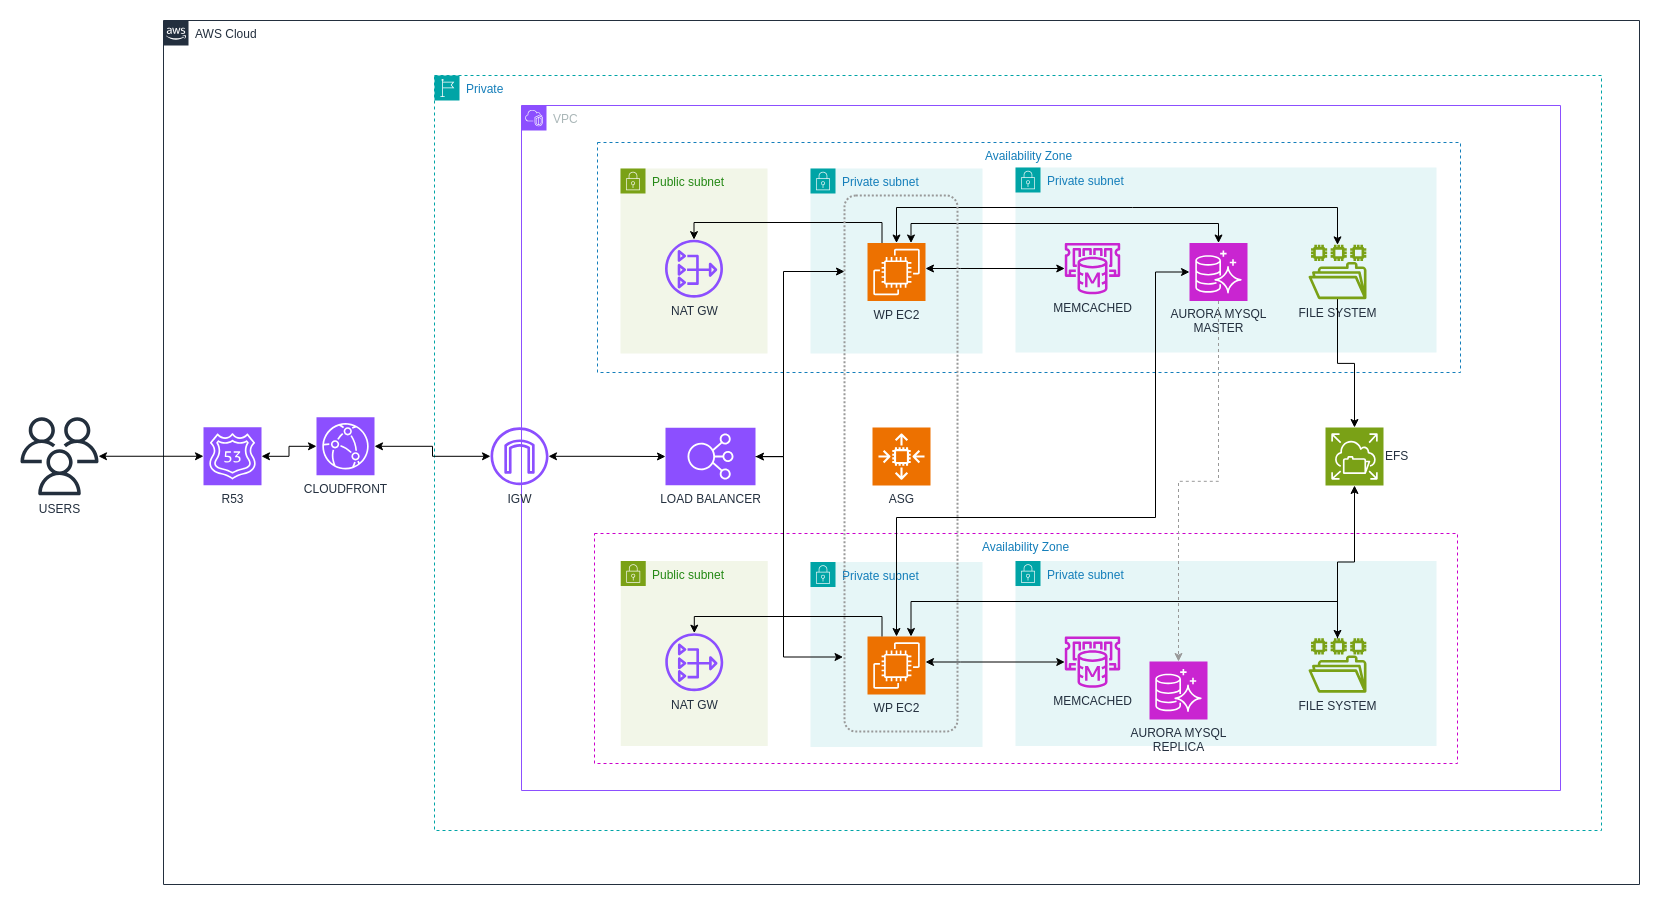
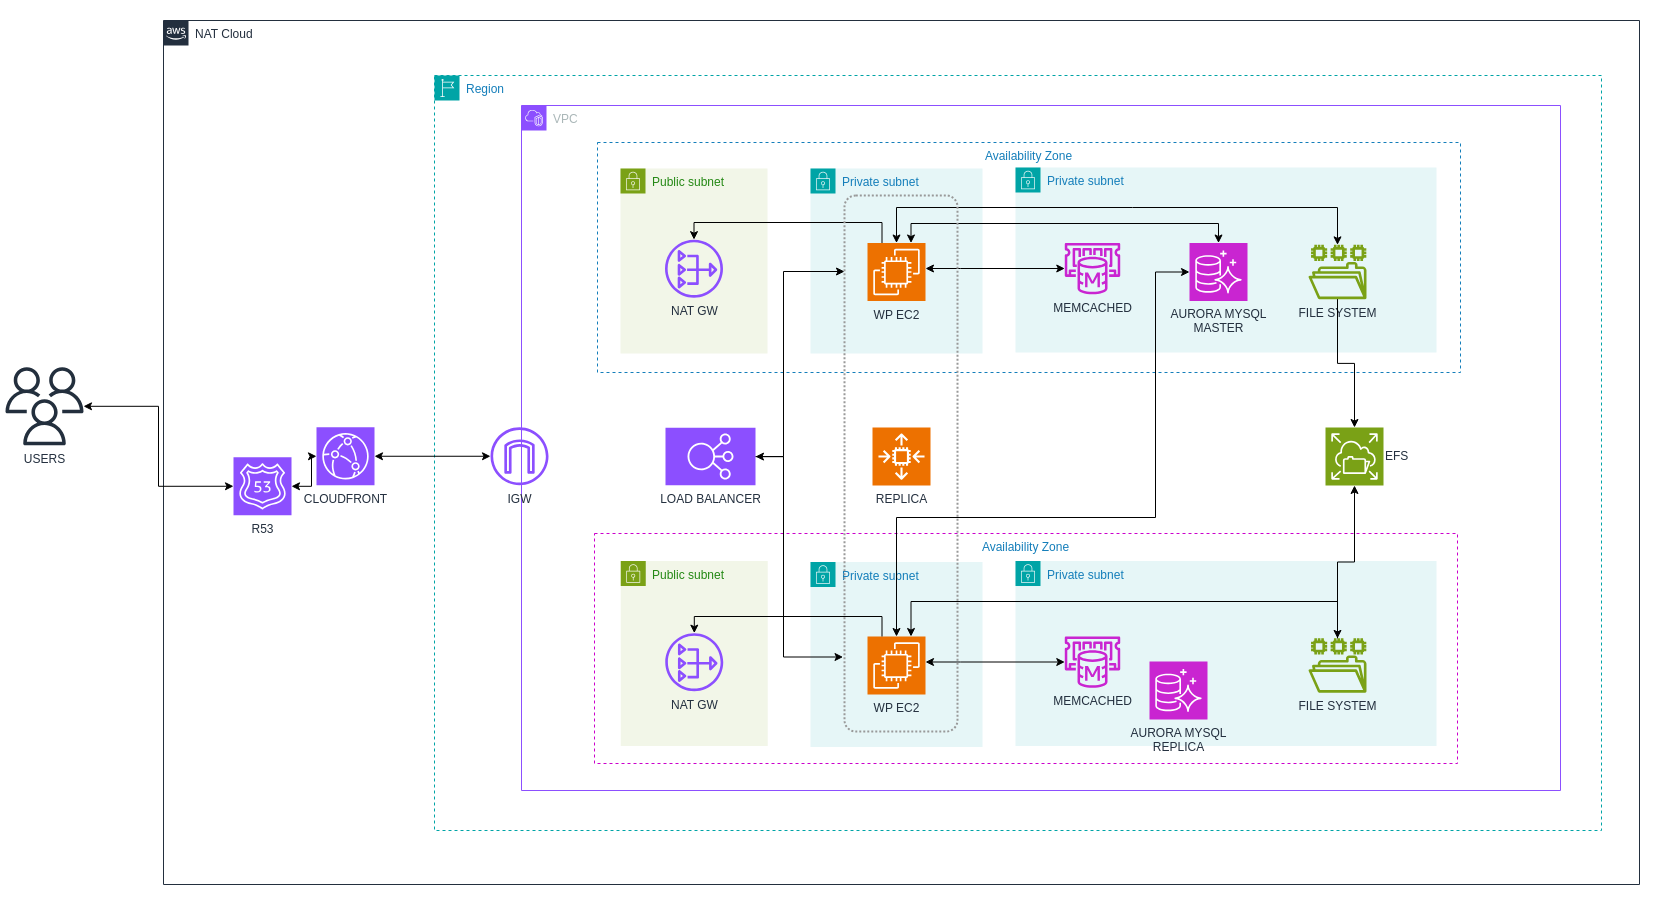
node "AWS Cloud": label "AWS Cloud" -> "NAT Cloud"
node "Private": label "Private" -> "Region"
node "CLOUDFRONT": moved (346, 446) -> (346, 456)
node "USERS": moved (60, 456) -> (45, 406)
node "R53": moved (233, 456) -> (263, 486)
edge "IGW" -- "LOAD BALANCER": removed
edge "AURORA MYSQL MASTER" -> "AURORA MYSQL REPLICA": removed
node "ASG": label "ASG" -> "REPLICA"
